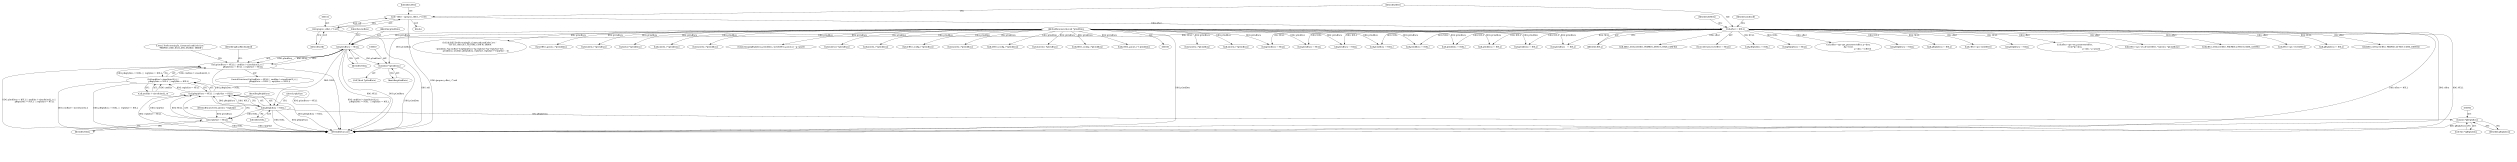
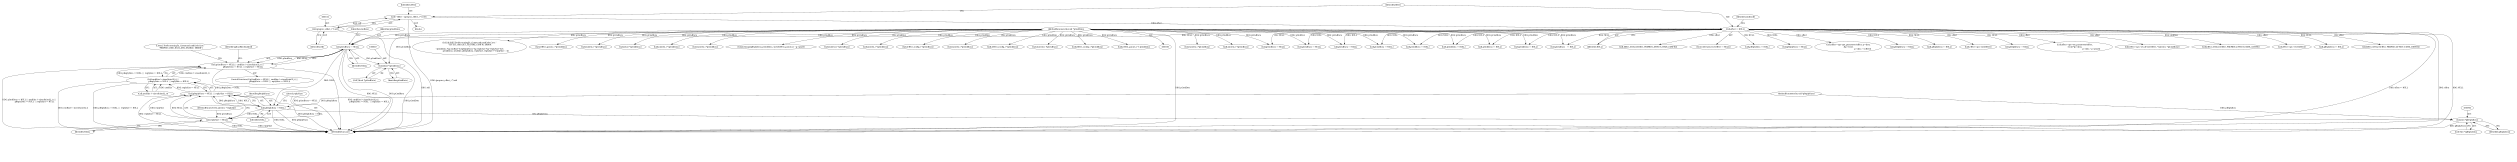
node "(Identifier,EINVAL)": removed
edge "(Call,effect == NULL)" -> "(Call,Effect_SetState(effect, PREPROC_EFFECT_STATE_ACTIVE))": label "DDG: effect" -> "DDG: cmdSize"
edge "(Call,*(bool *)pCmdData)" -> "(Call,(bool *)pCmdData)": added, label "CFG:"
node "(MethodParameterIn,void *pReplyData)": added
edge "(Literal,replySize)" -> "(Call,replySize == NULL)": added, label "AST:"
